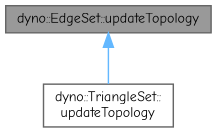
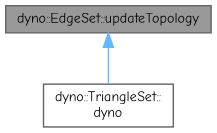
node "dyno::TriangleSet:: updateTopology": label "dyno::TriangleSet:: updateTopology" -> "dyno::TriangleSet:: dyno"
